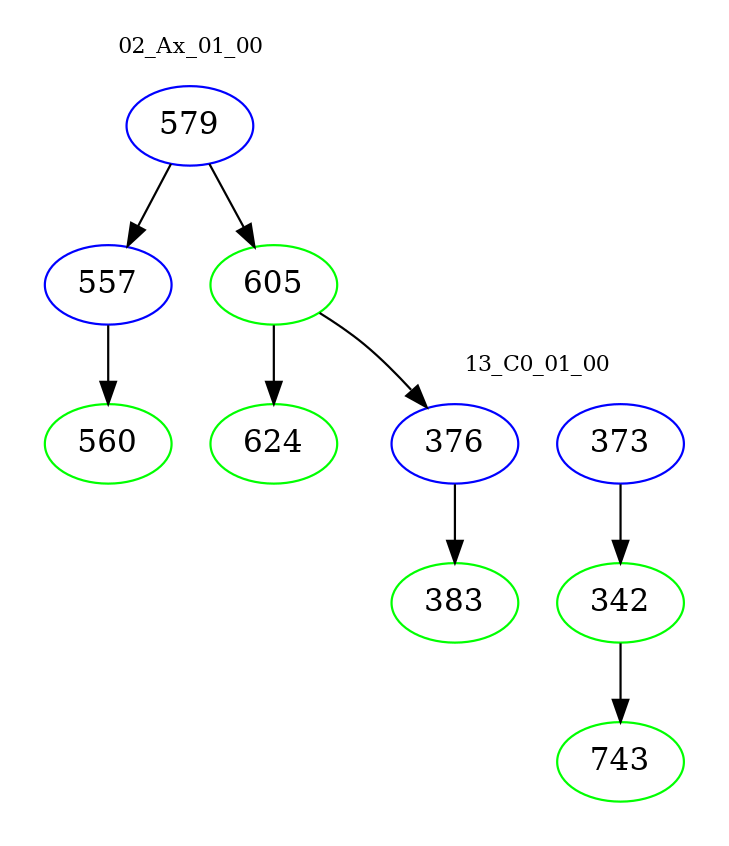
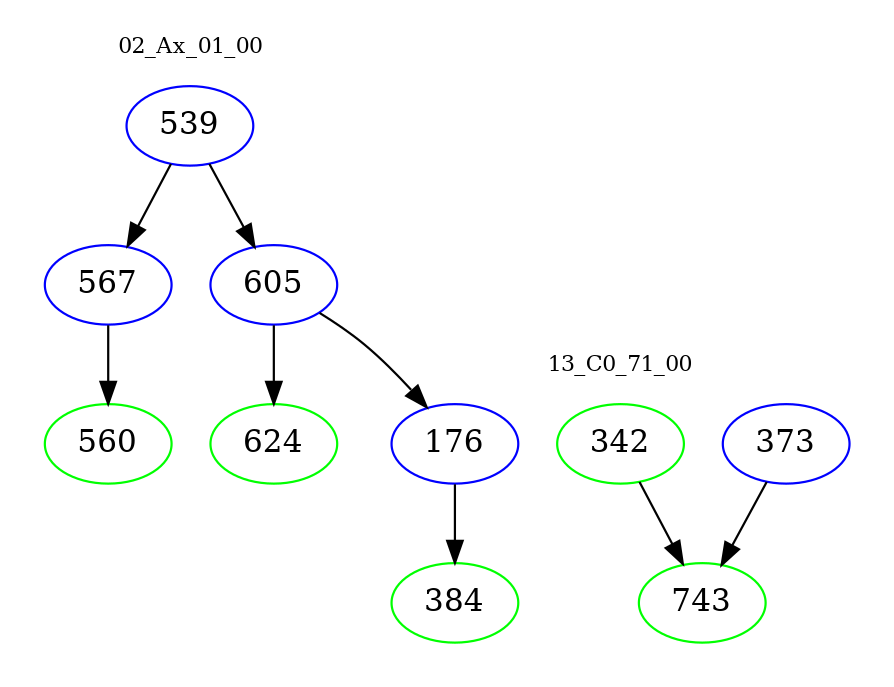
node "579": label "579" -> "539"
node "557": label "557" -> "567"
node "605": color green -> blue
cluster "13_C0_01_00": label "13_C0_01_00" -> "13_C0_71_00"
node "376": label "376" -> "176"
edge "373" -> "342": now "373" -> "743"
node "383": label "383" -> "384"
